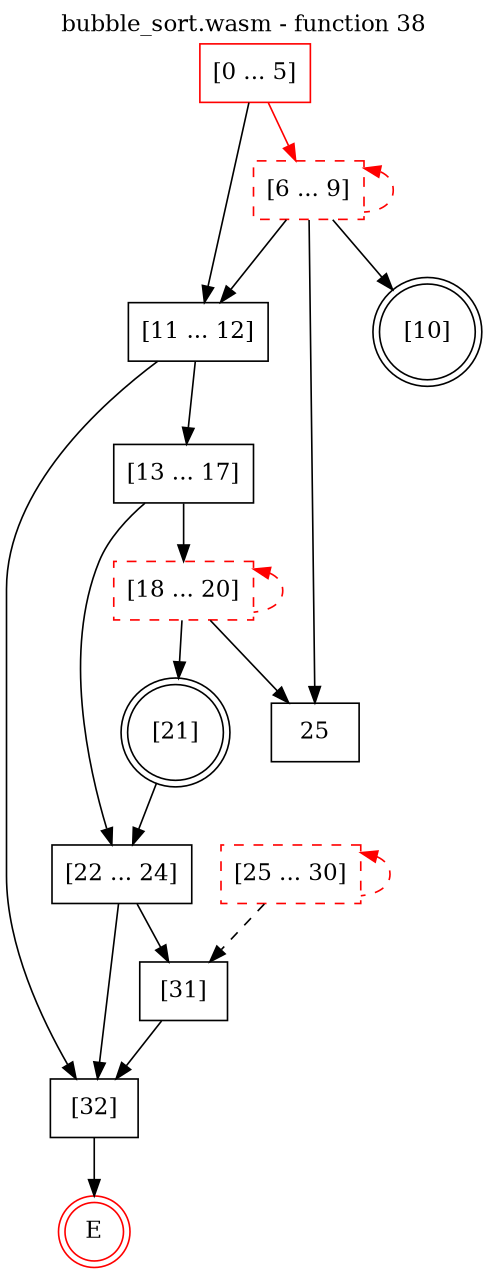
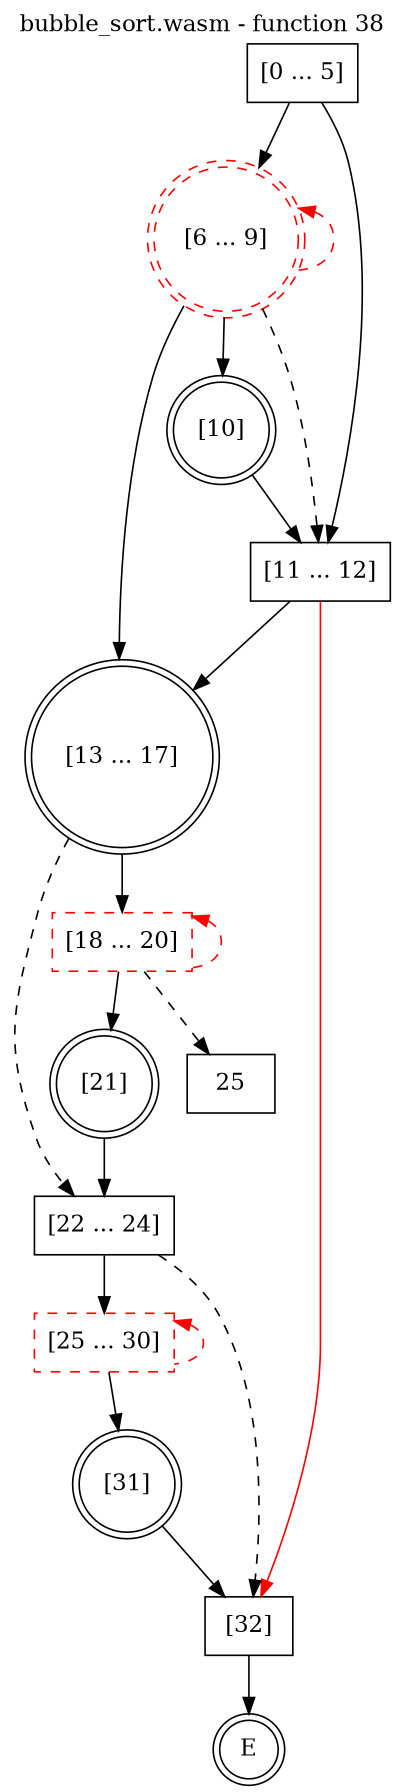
node "[0 ... 5]": color red -> black
edge "[0 ... 5]" -> "[6 ... 9]": color red -> black
node "[6 ... 9]": shape box -> doublecircle
edge "[6 ... 9]" -> "[11 ... 12]": style solid -> dashed
edge "[6 ... 9]" -> "25": now "[6 ... 9]" -> "[13 ... 17]"
node "[13 ... 17]": shape box -> doublecircle
edge "[10]" -> "[11 ... 12]": added
edge "[18 ... 20]" -> "25": style solid -> dashed
edge "[13 ... 17]" -> "[22 ... 24]": style solid -> dashed
edge "[11 ... 12]" -> "[32]": color black -> red
edge "[22 ... 24]" -> "[31]": now "[22 ... 24]" -> "[25 ... 30]"
edge "[25 ... 30]" -> "[31]": style dashed -> solid
edge "[22 ... 24]" -> "[32]": style solid -> dashed
node "[31]": shape box -> doublecircle
node "E": color red -> black
